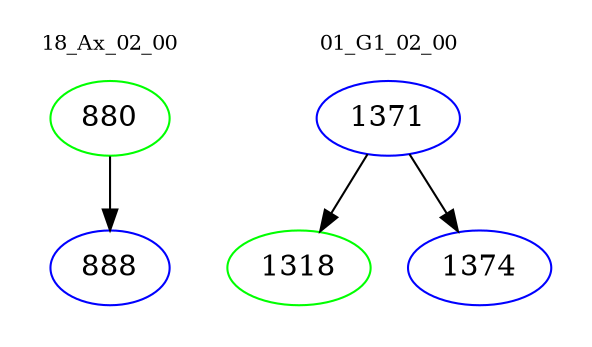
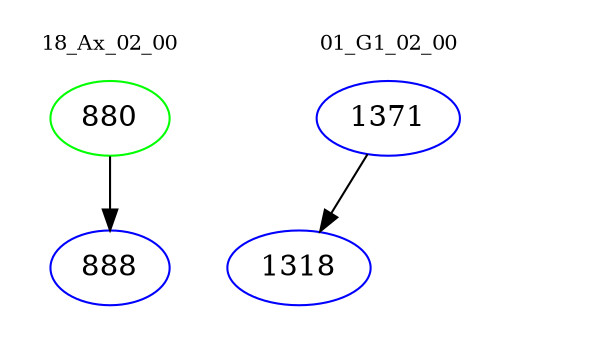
node "1318": color green -> blue
node "1374": removed
